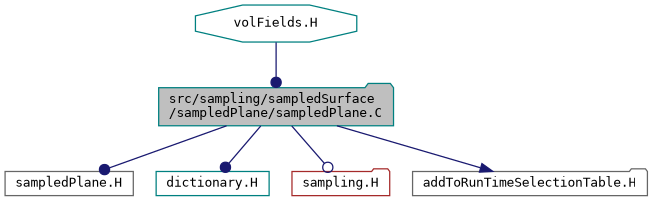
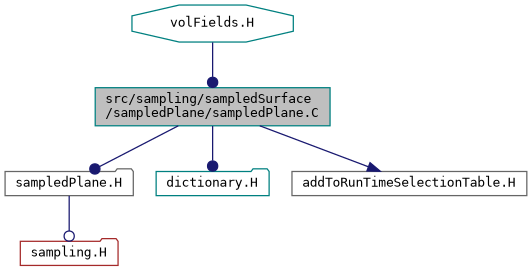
node "src/sampling/sampledSurface /sampledPlane/sampledPlane.C": shape folder -> box
edge "src/sampling/sampledSurface /sampledPlane/sampledPlane.C" -> "sampling.H": now "sampledPlane.H" -> "sampling.H"
node "sampledPlane.H": shape box -> folder
node "dictionary.H": shape box -> folder
node "addToRunTimeSelectionTable.H": shape folder -> box
